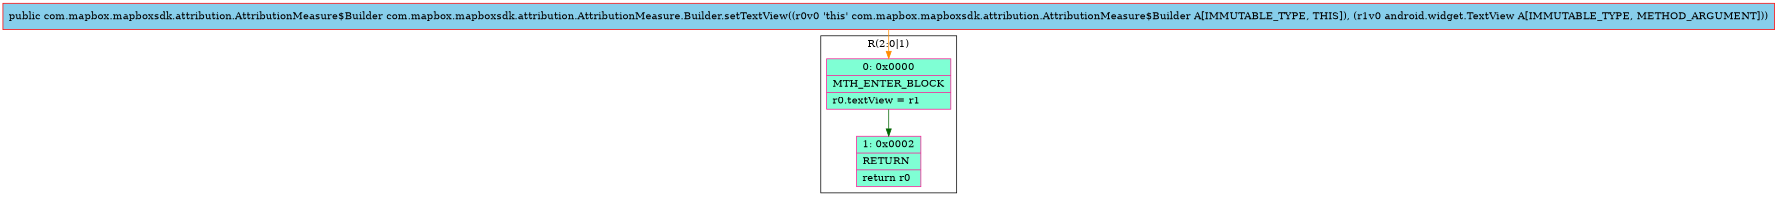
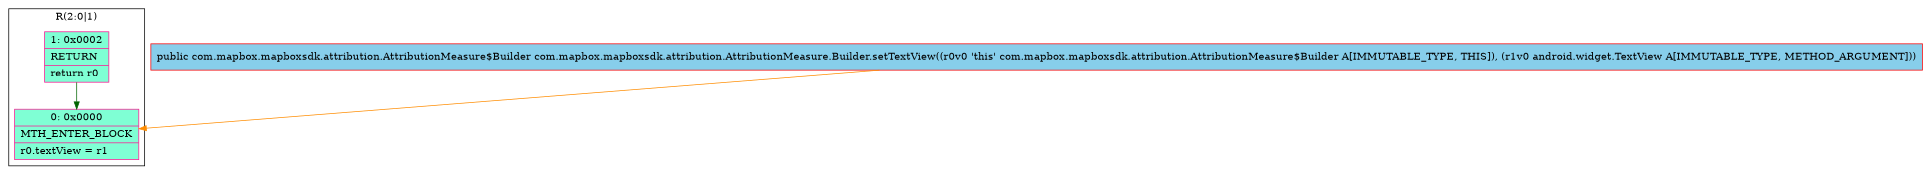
edge "0: 0x0000" -> "1: 0x0002": reversed
